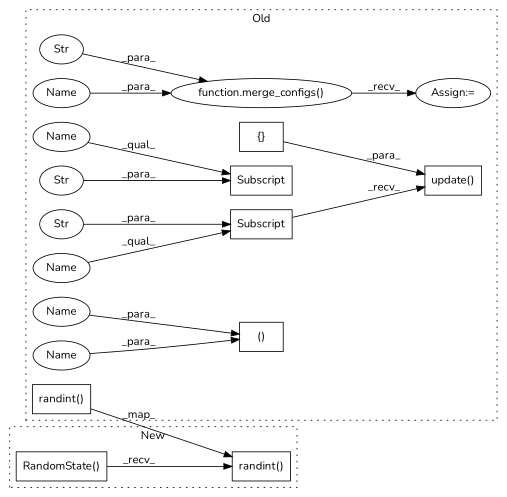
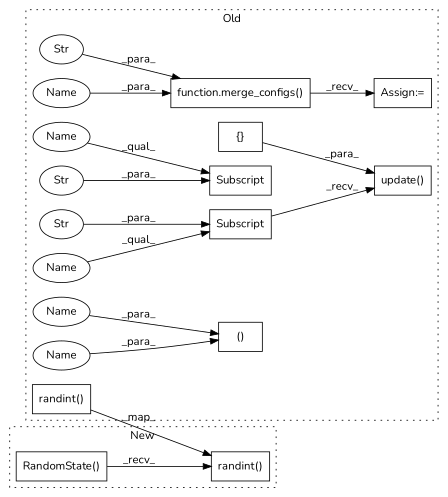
node "function.merge_configs()": shape ellipse -> box
node "Assign:=": shape ellipse -> box
